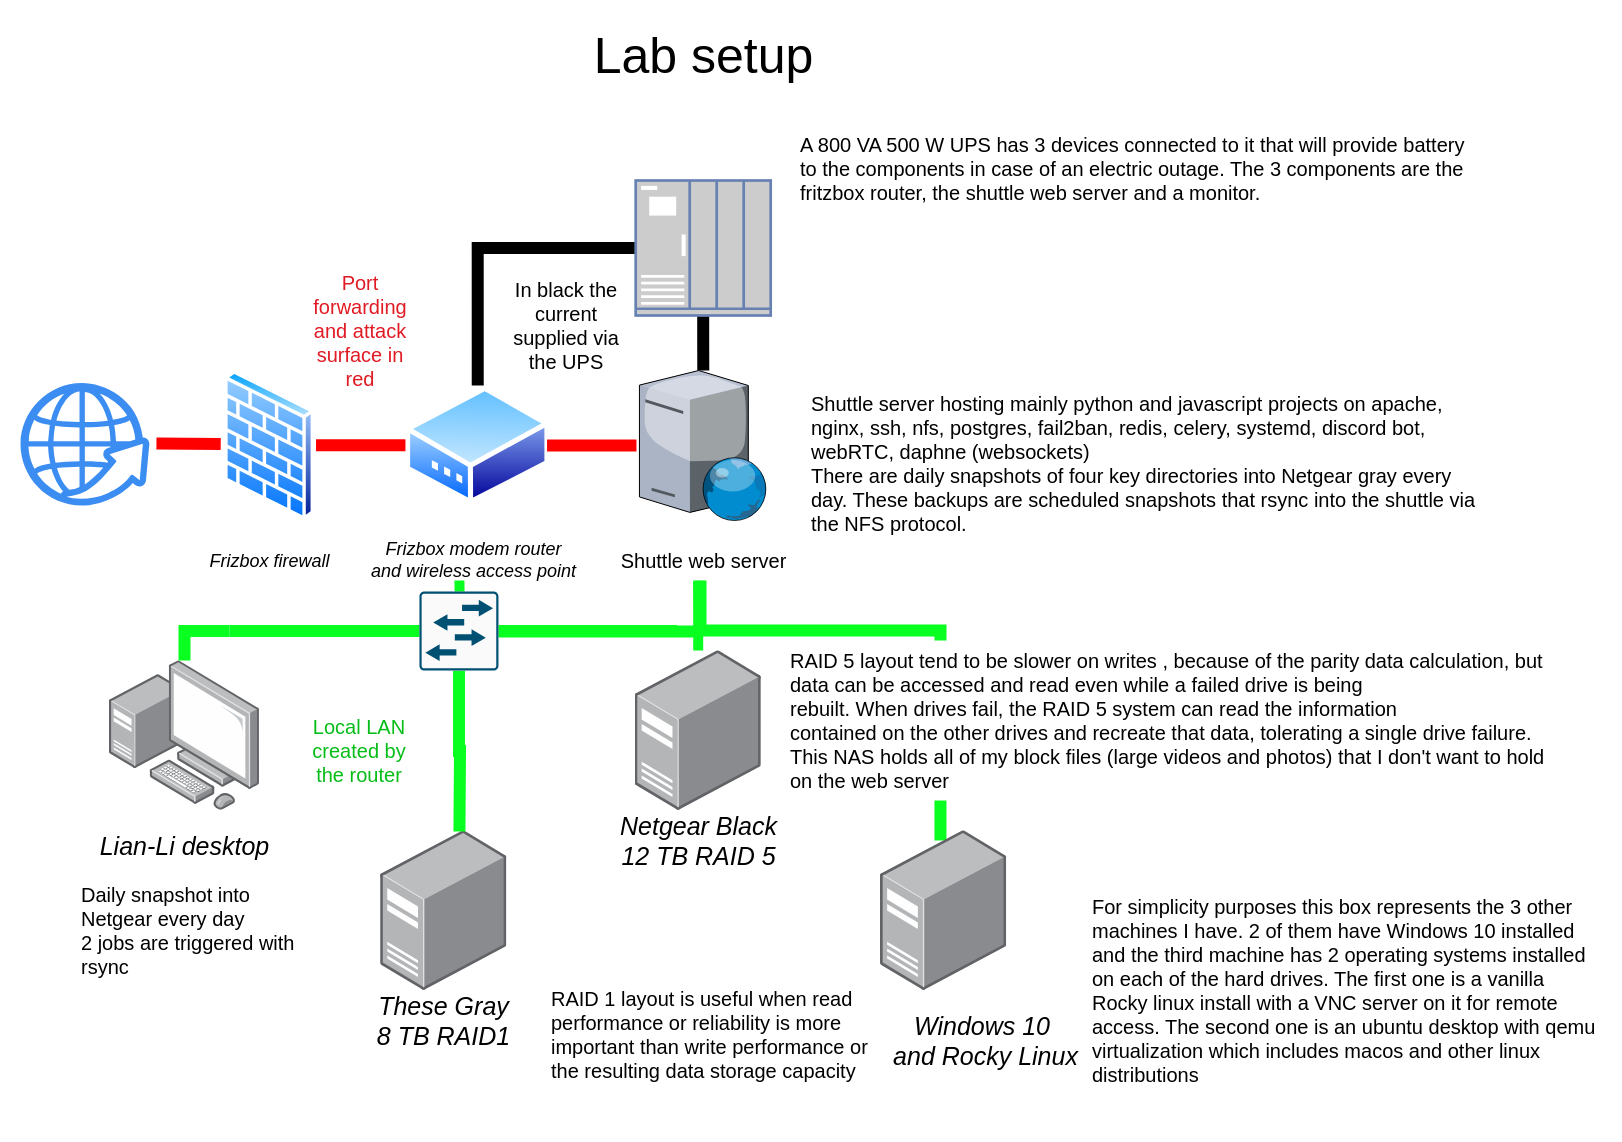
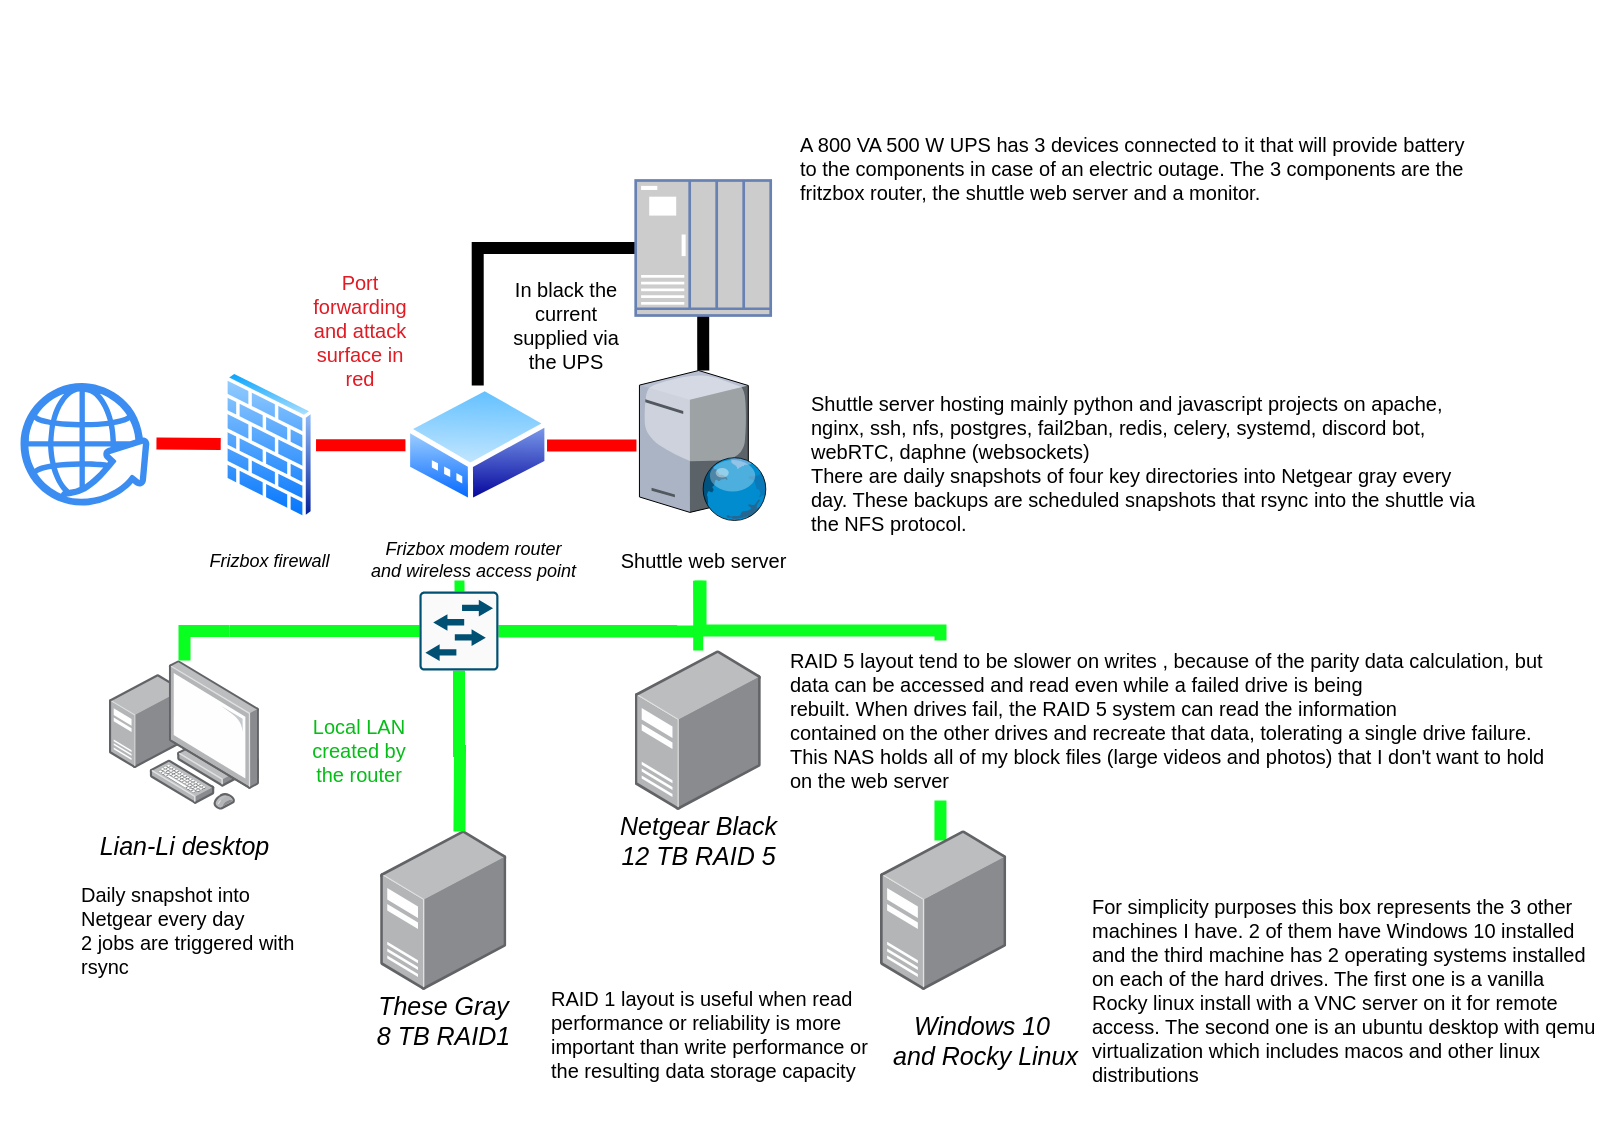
node "Lab setup": removed
